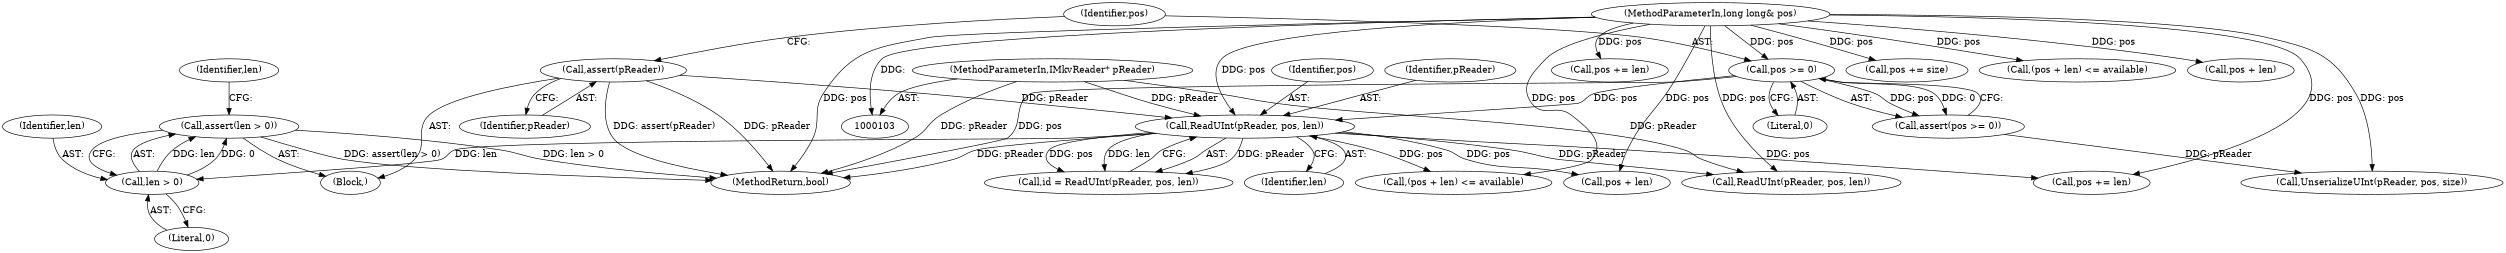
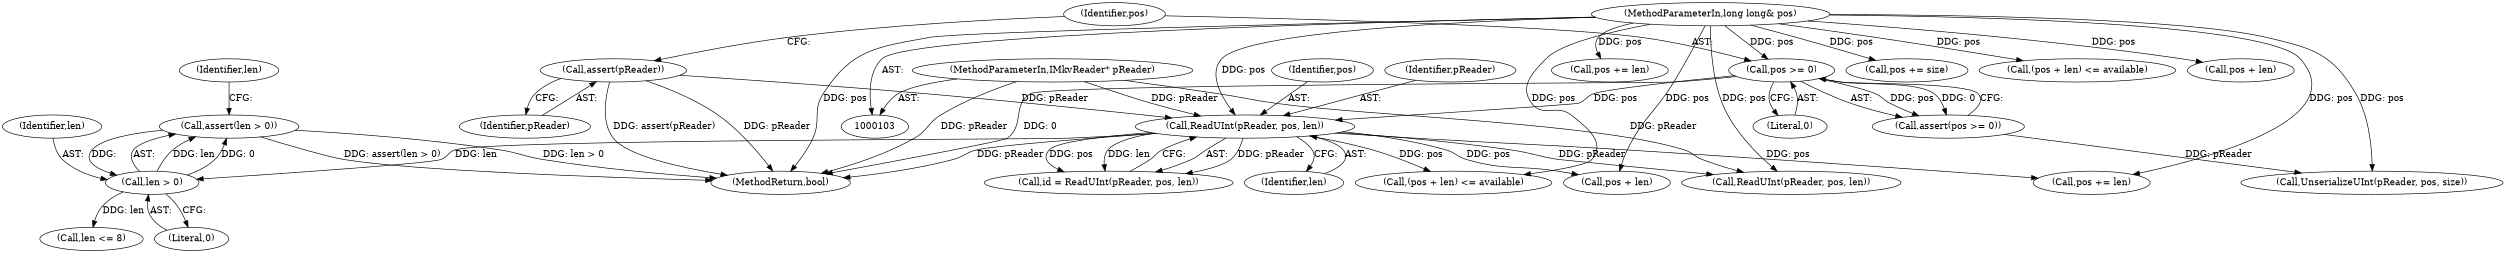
edge "(MethodParameterIn,long long& pos)" -> "1000103": label "DDG: " -> "AST: "
edge "(Call,pos >= 0)" -> "(MethodReturn,bool)": label "DDG: pos" -> "DDG: 0"
edge "(Call,assert(len > 0))" -> "(Call,len > 0)": label "CFG: " -> "DDG: "
node "(Block,)": removed
node "(Call,len <= 8)": added
